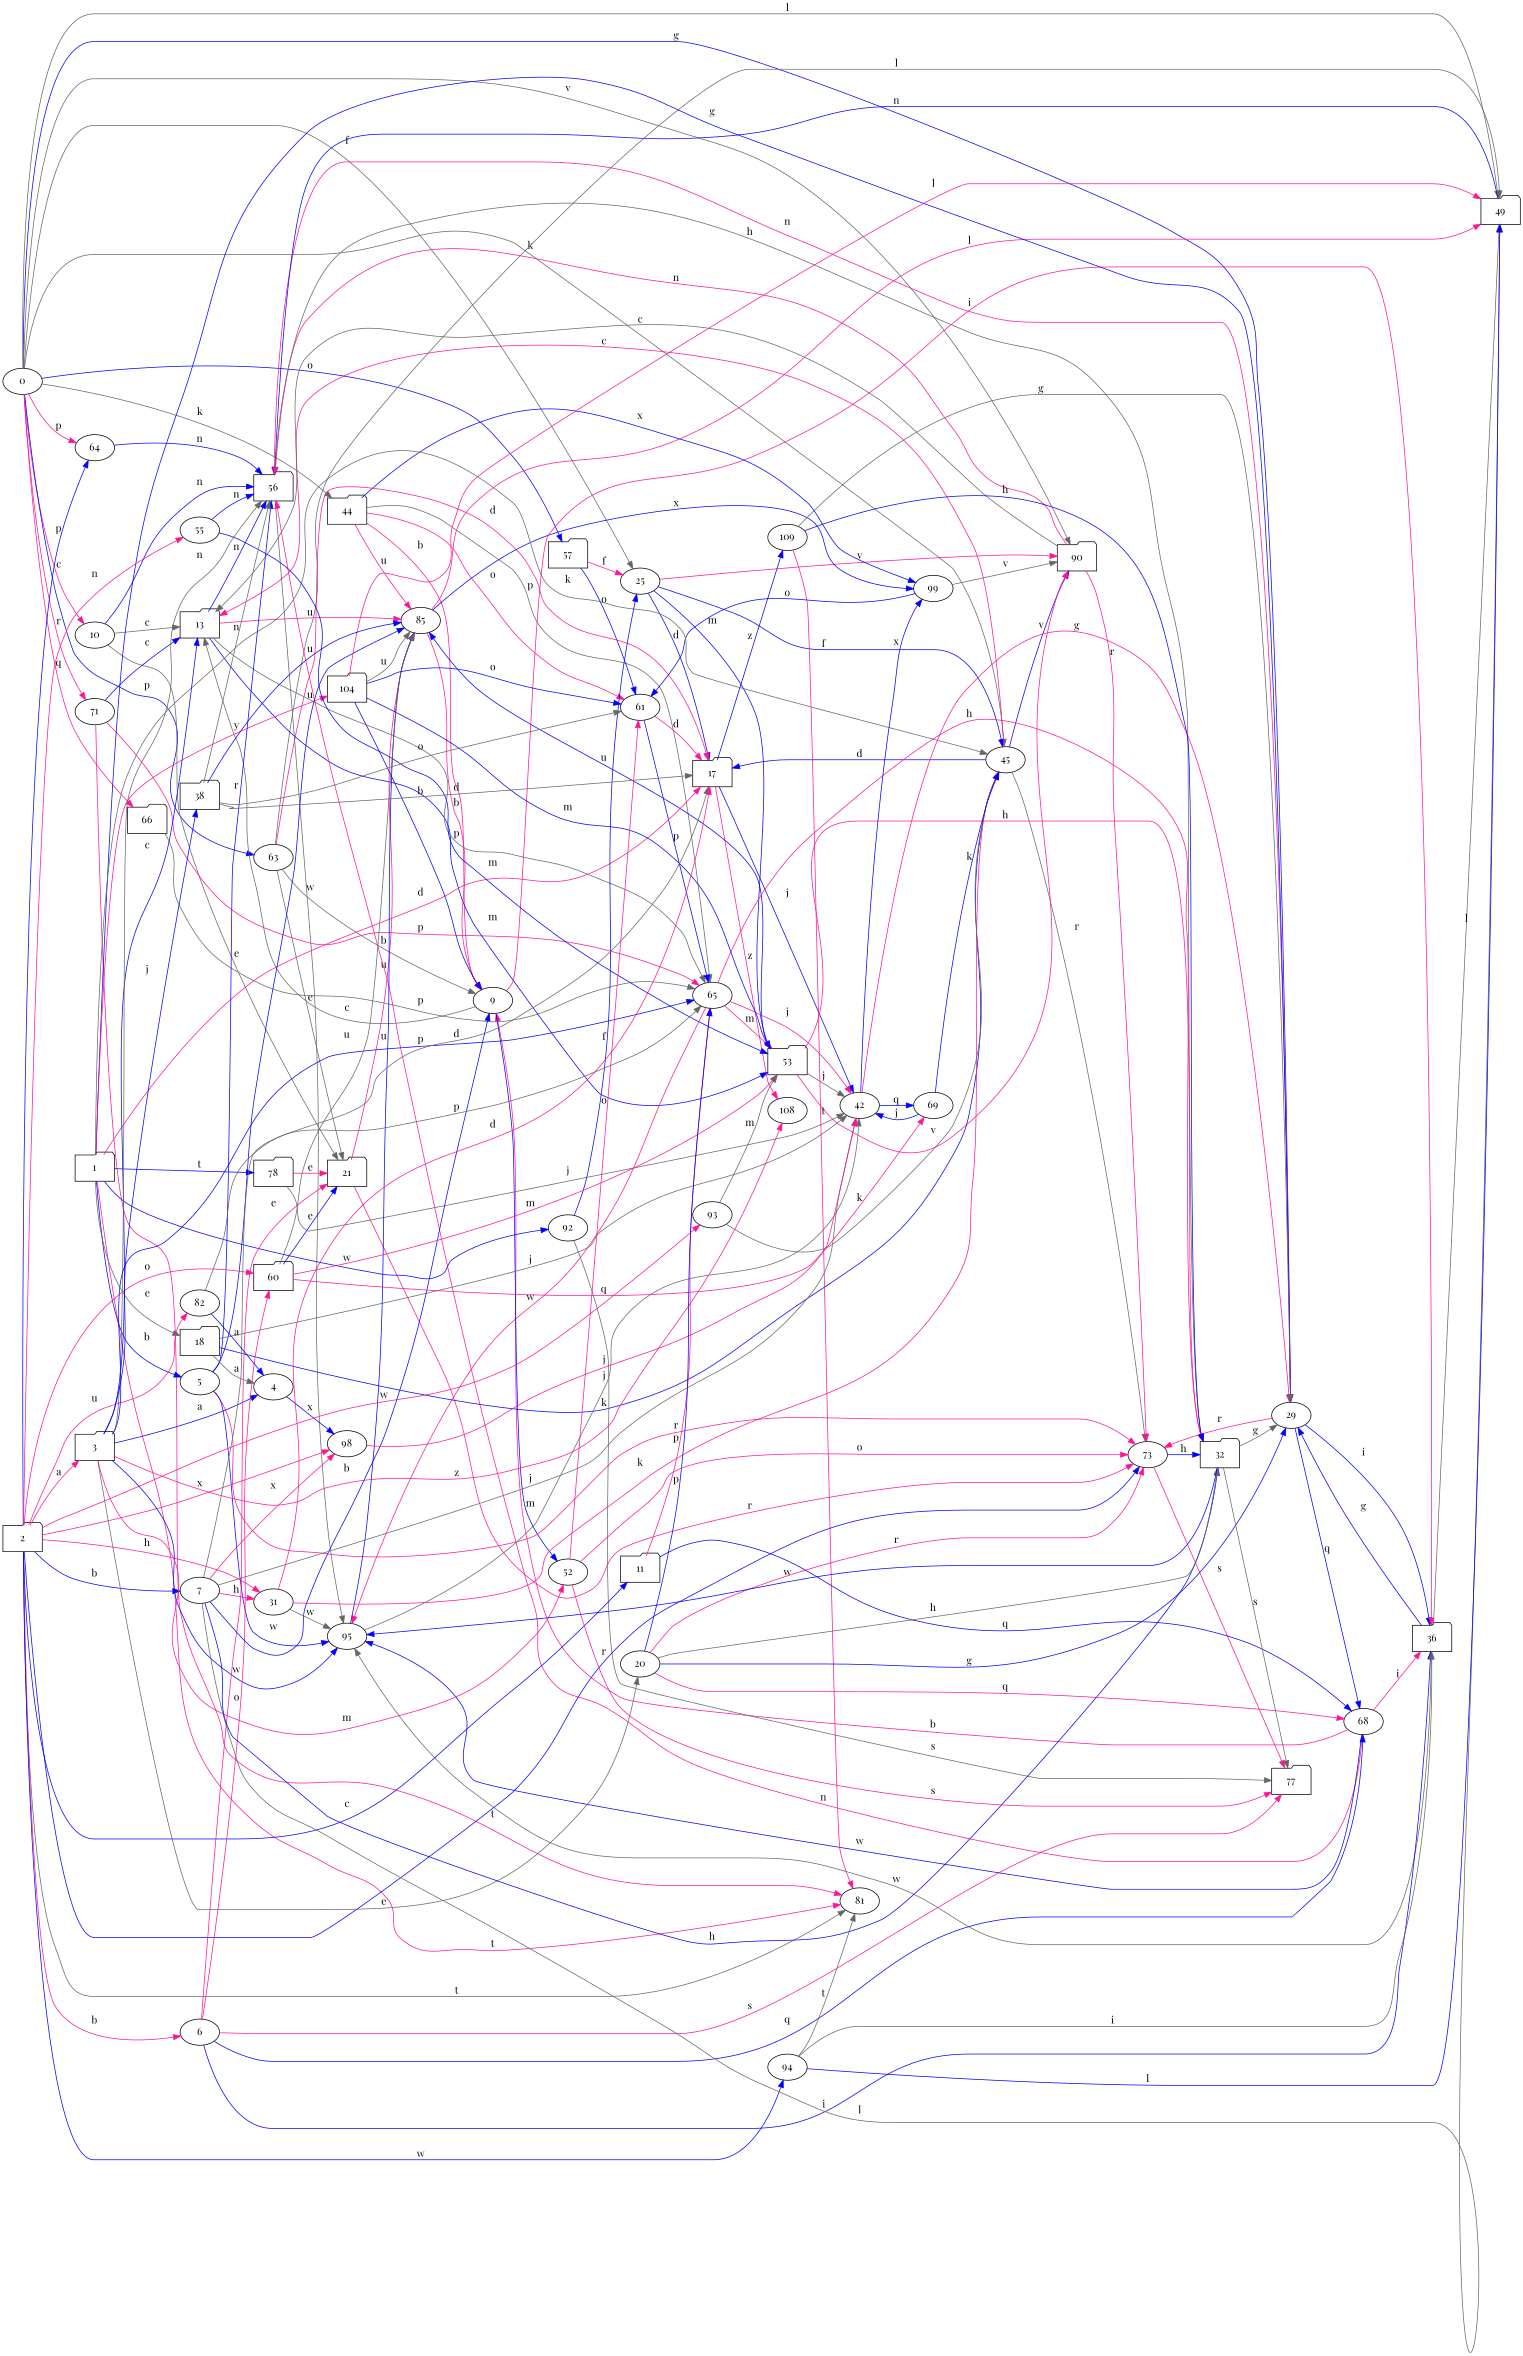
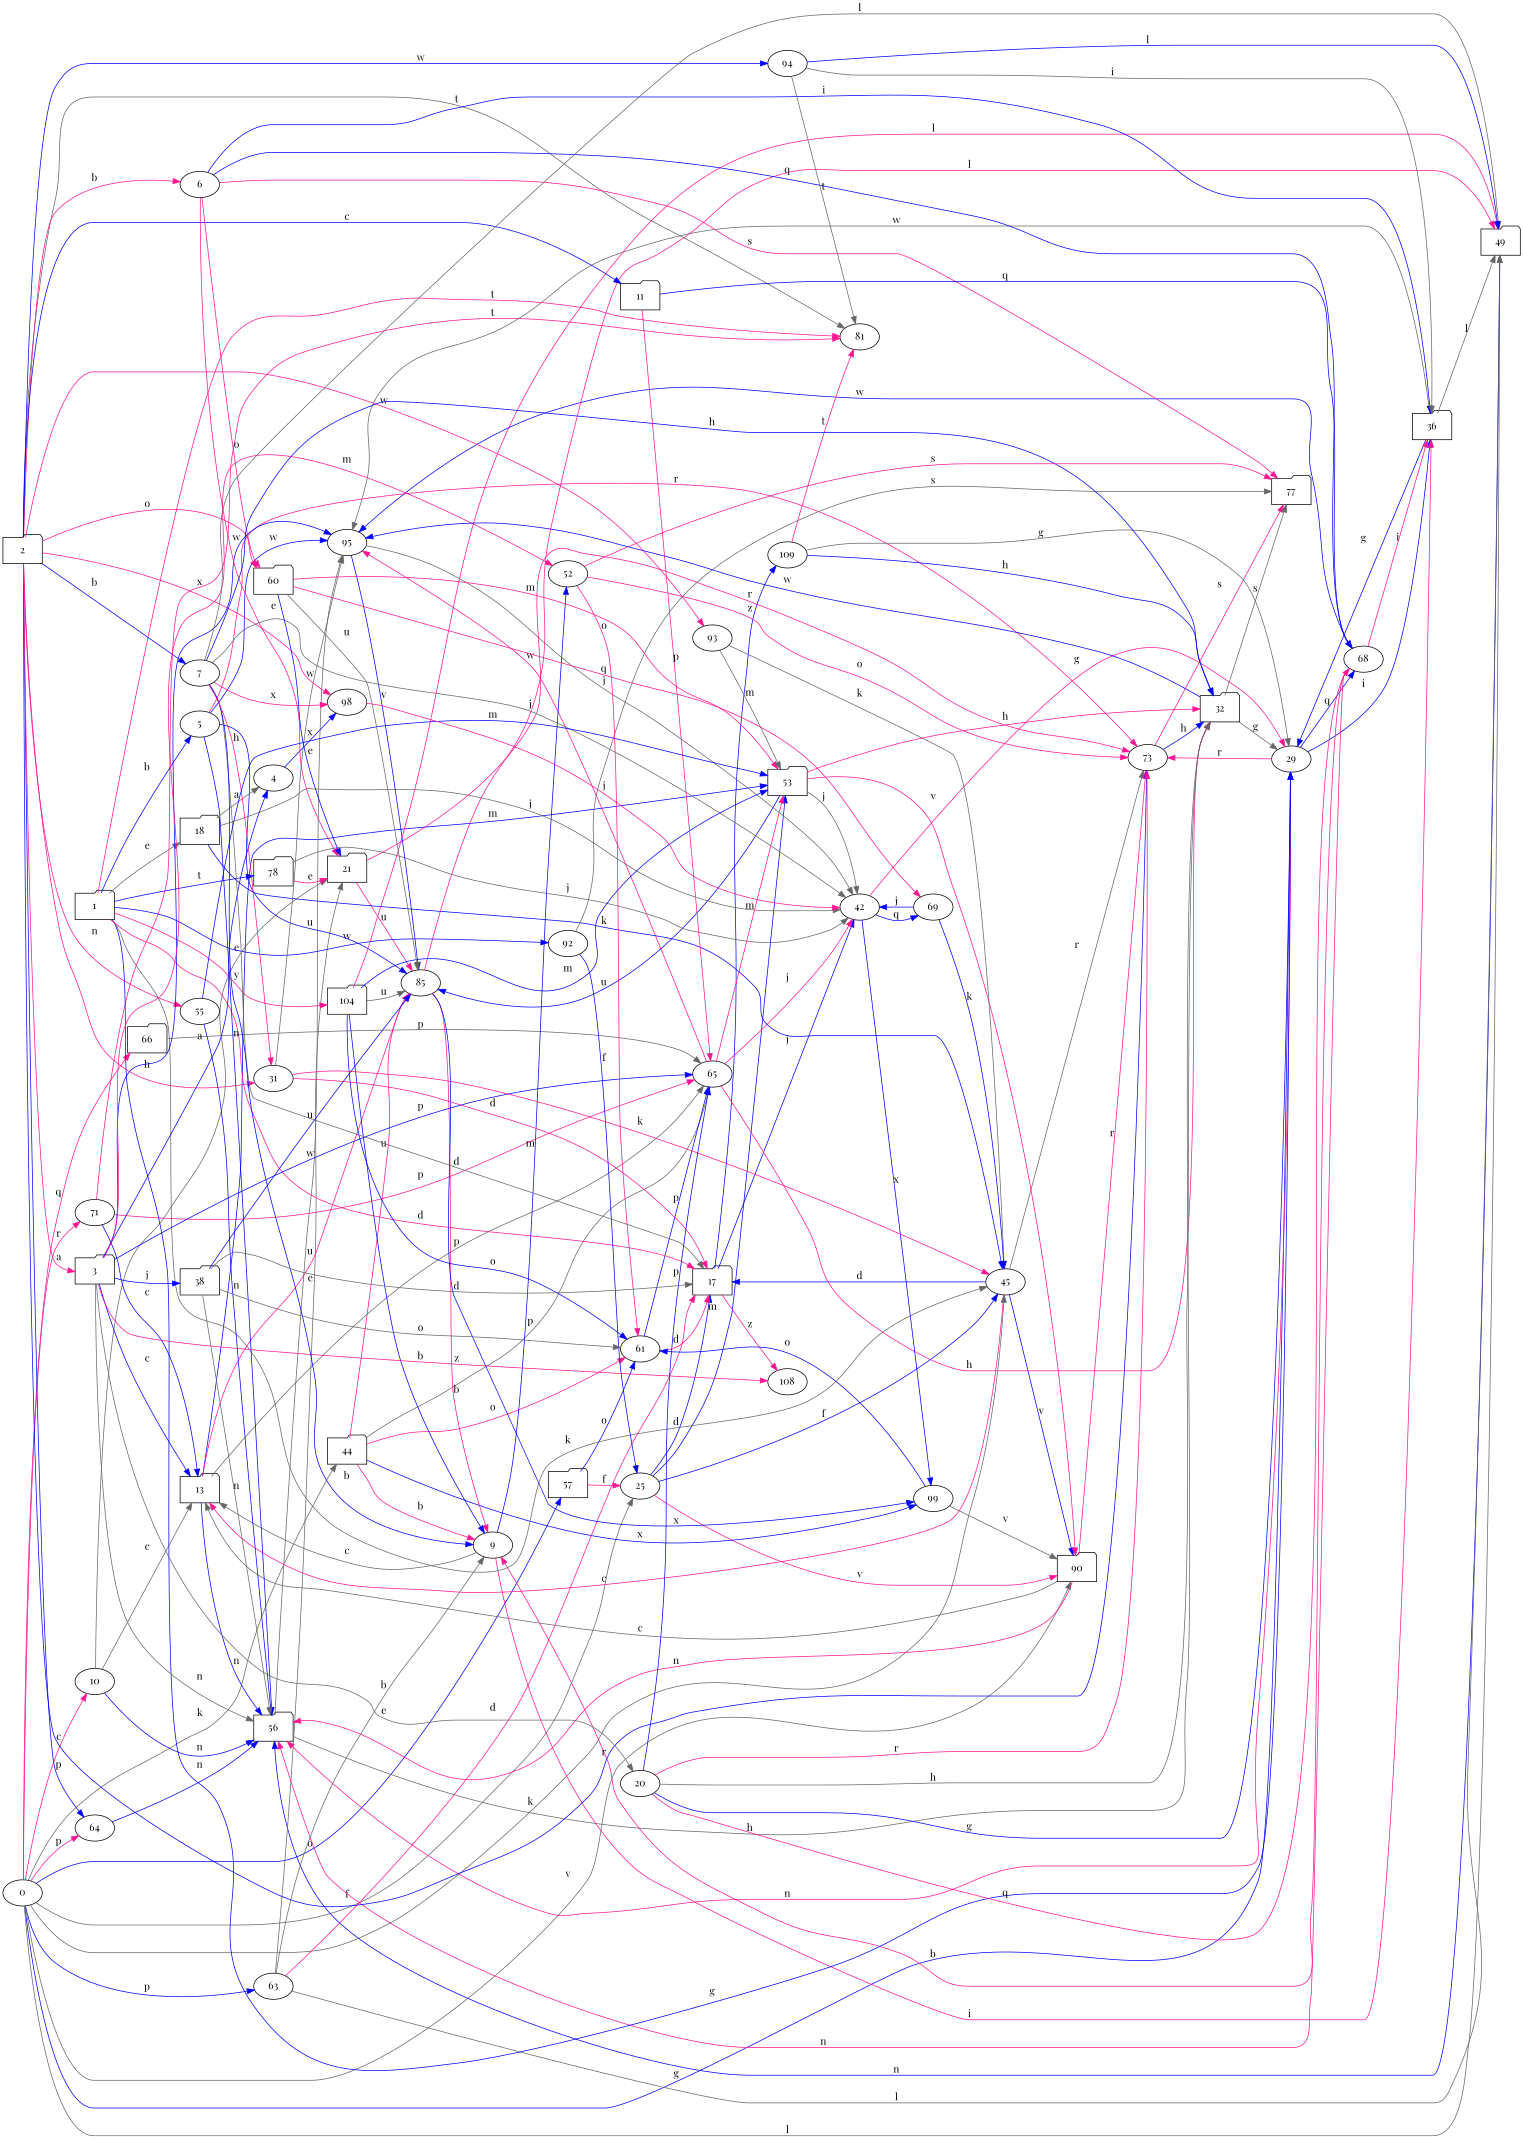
edge "5" -> "56": label "r" -> "n"
edge "95" -> "85": label "u" -> "v"
node "82": removed
